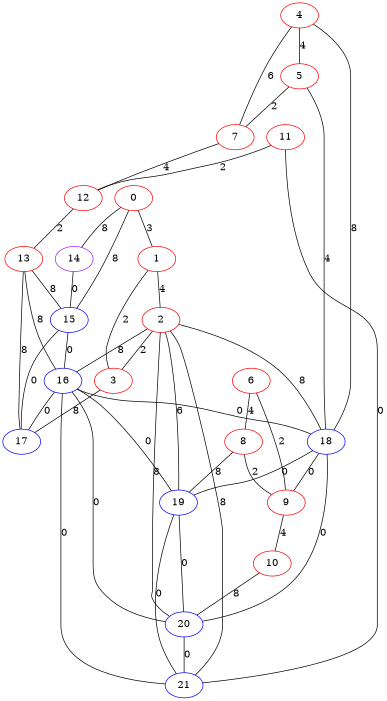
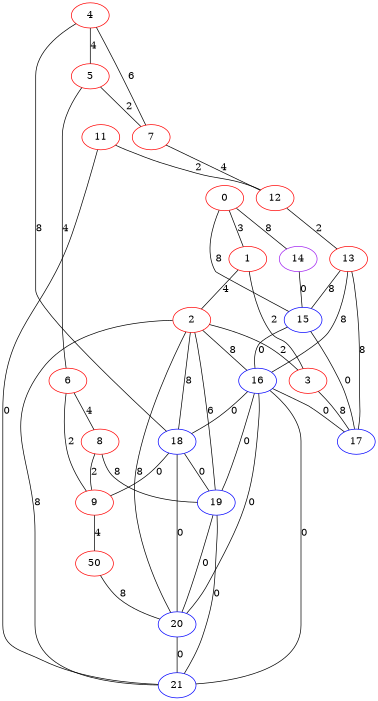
edge "5" -- "18": now "5" -- "6"
node "10": label "10" -> "50"
